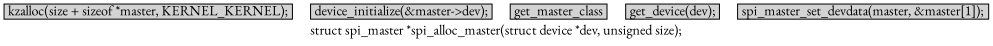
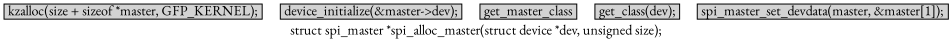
node "kzalloc(size + sizeof *master, KERNEL_KERNEL);": label "kzalloc(size + sizeof *master, KERNEL_KERNEL);" -> "kzalloc(size + sizeof *master, GFP_KERNEL);"
node "get_device(dev);": label "get_device(dev);" -> "get_class(dev);"
